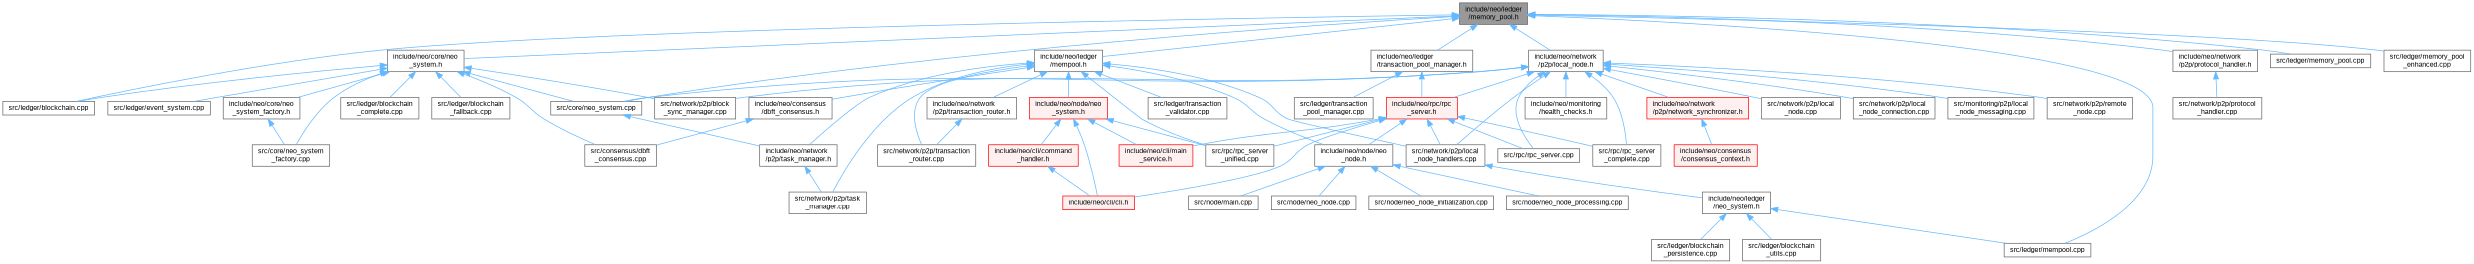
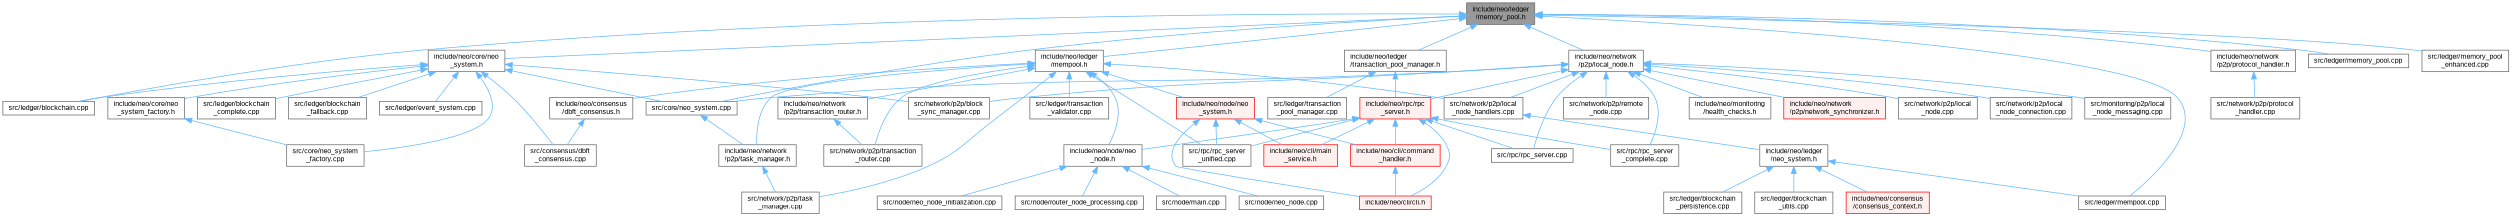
edge "src/network/p2p/local _node_handlers.cpp" -> "include/neo/rpc/rpc _server.h": now "include/neo/cli/command _handler.h" -> "include/neo/rpc/rpc _server.h"
edge "include/neo/consensus /consensus_context.h" -> "include/neo/network /p2p/network_synchronizer.h": now "include/neo/consensus /consensus_context.h" -> "include/neo/ledger /neo_system.h"
node "src/node/neo_node_processing.cpp": label "src/node/neo_node_processing.cpp" -> "src/node/router_node_processing.cpp"
